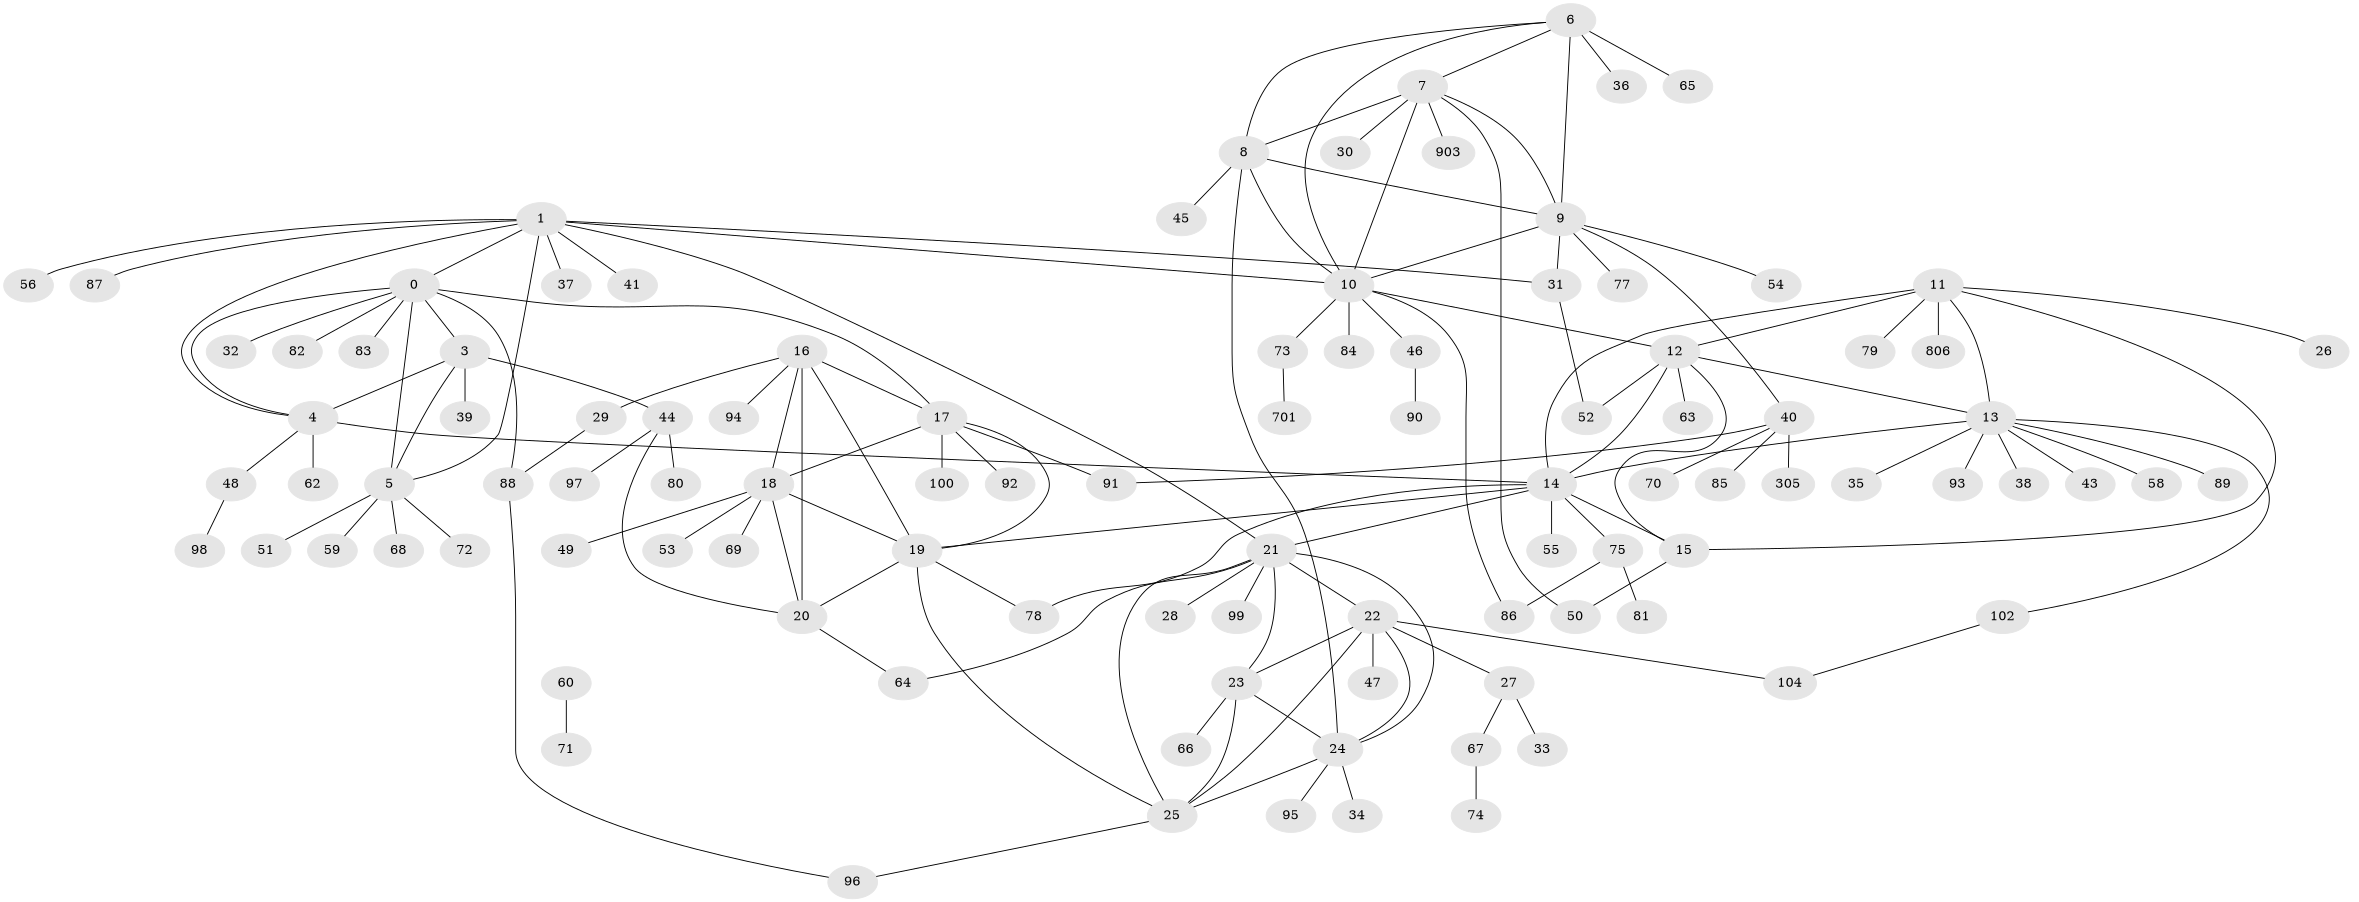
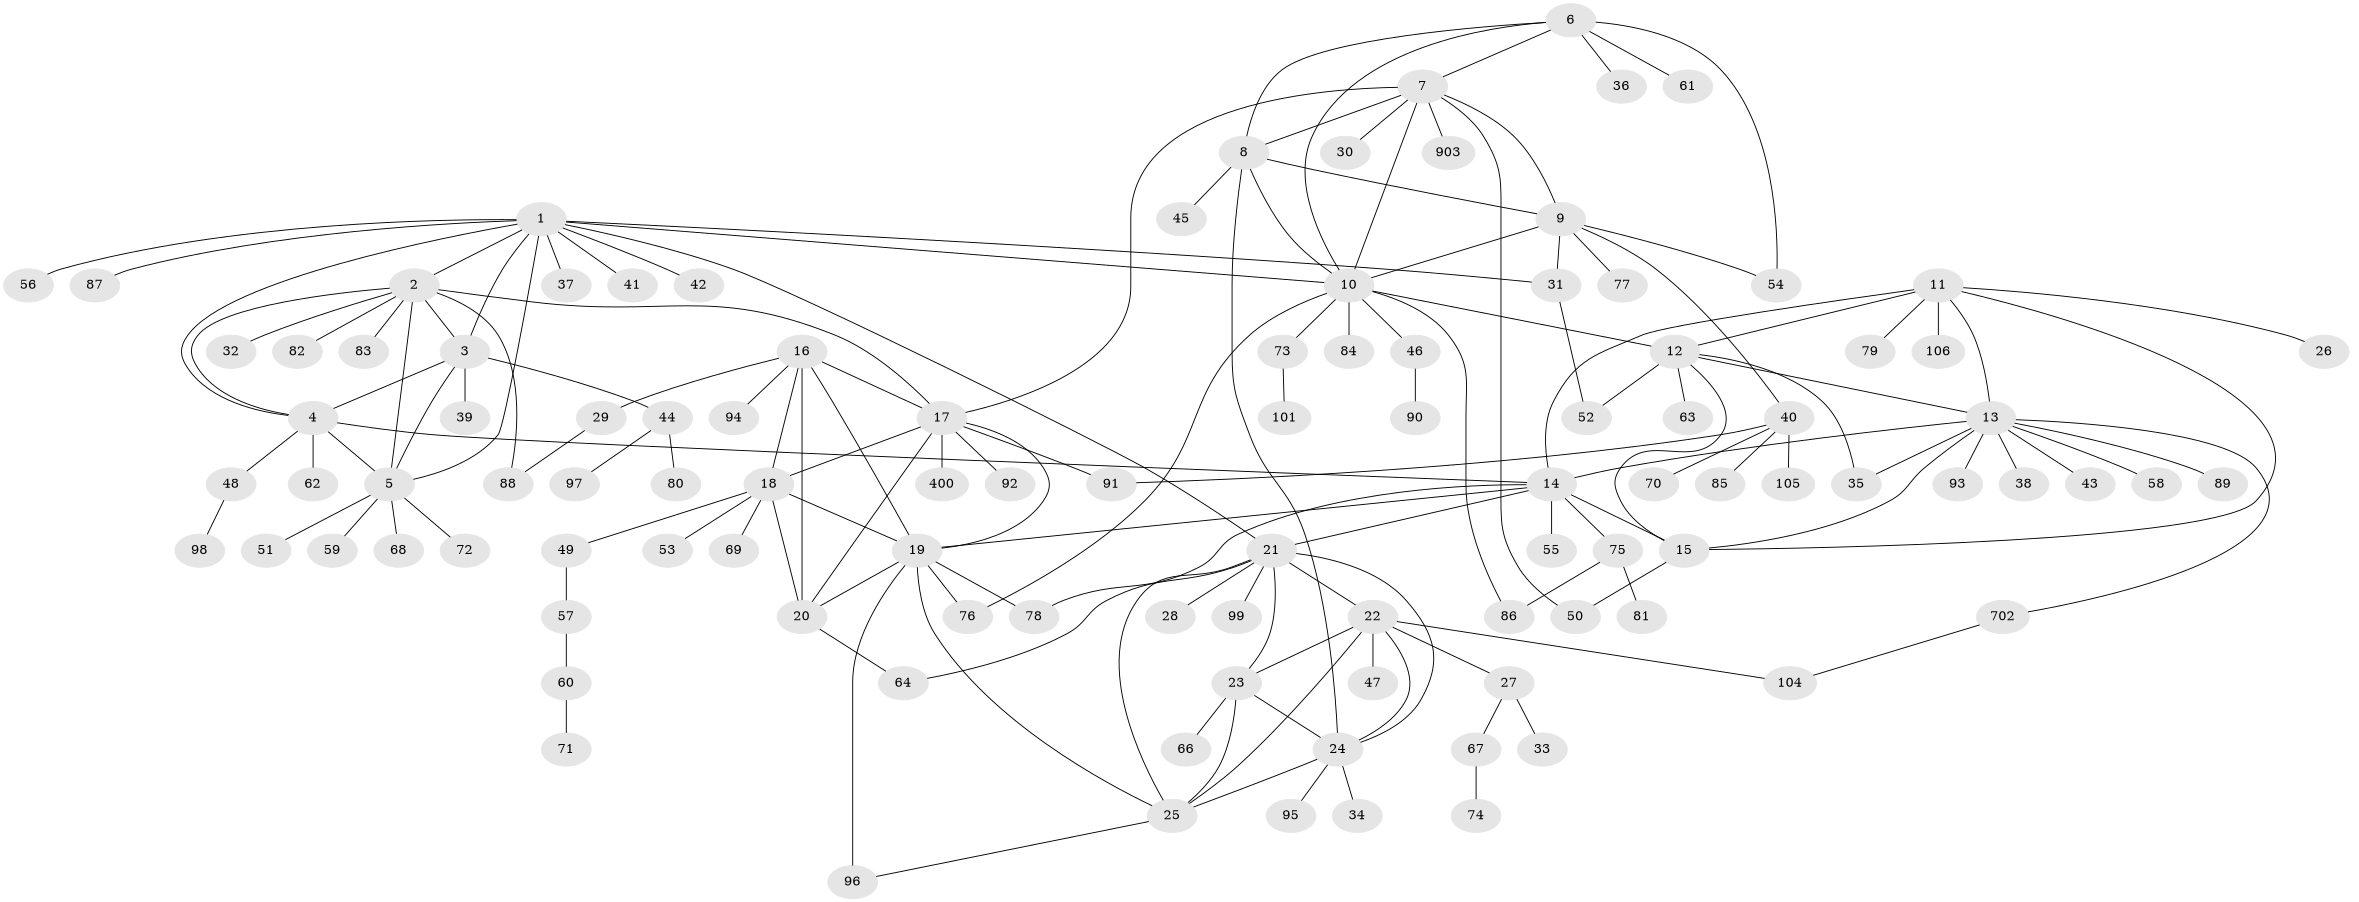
node "65": label "65" -> "61"
edge "6" -- "9": now "6" -- "54"
edge "7" -- "17": added
edge "1" -- "3": added
node "0": label "0" -> "2"
node "42": added
node "806": label "806" -> "106"
node "701": label "701" -> "101"
edge "12" -- "14": now "12" -- "35"
edge "4" -- "5": added
node "100": label "100" -> "400"
node "305": label "305" -> "105"
edge "13" -- "15": added
edge "44" -- "20": now "17" -- "20"
node "57": added
node "76": added
node "102": label "102" -> "702"
edge "88" -- "96": now "19" -- "96"
